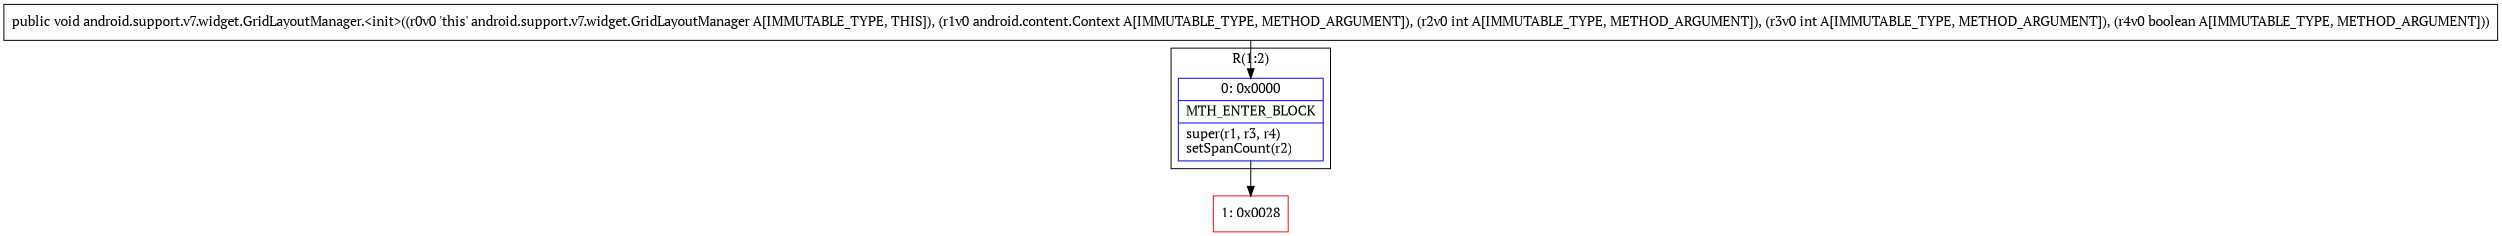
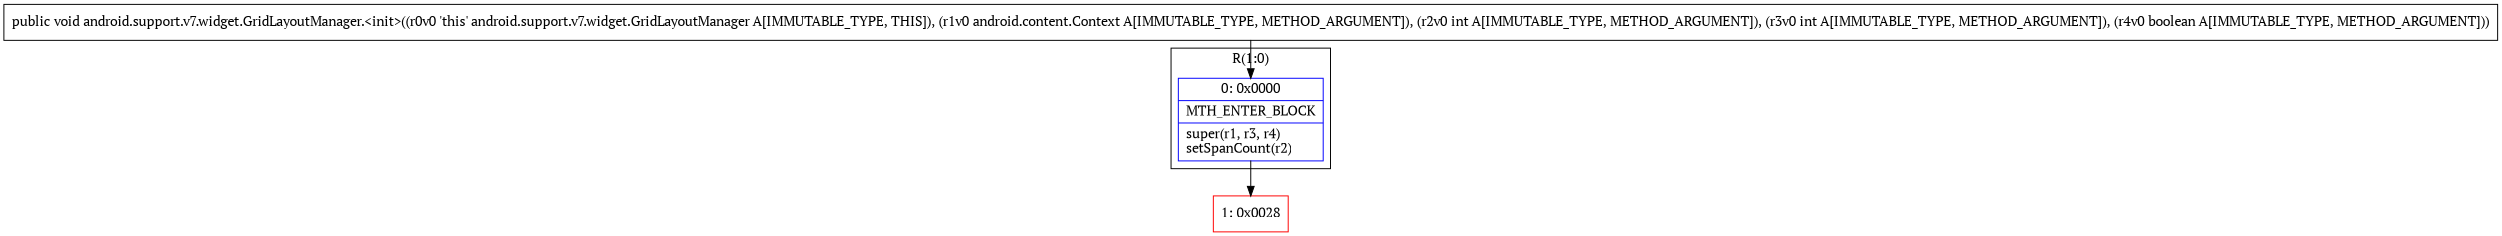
cluster "R(1:2)": label "R(1:2)" -> "R(1:0)"
